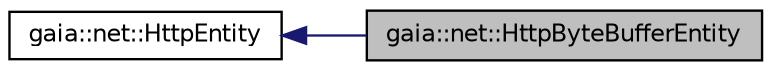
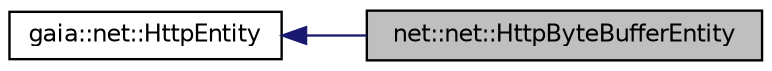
node "gaia::net::HttpByteBufferEntity": label "gaia::net::HttpByteBufferEntity" -> "net::net::HttpByteBufferEntity"
